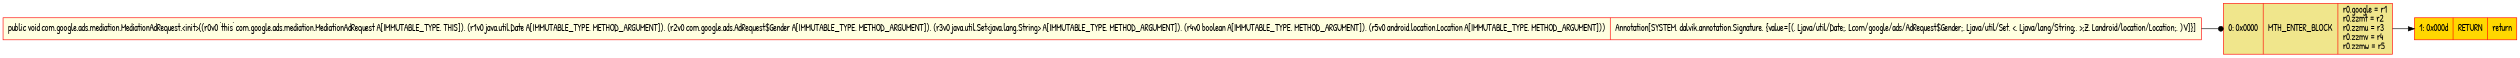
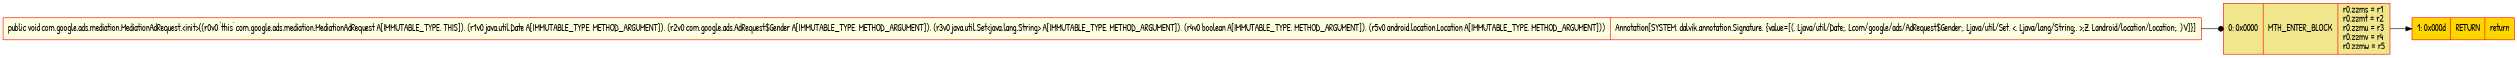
node "0: 0x0000": text "r0.google = r1" -> "r0.zzms = r1"
